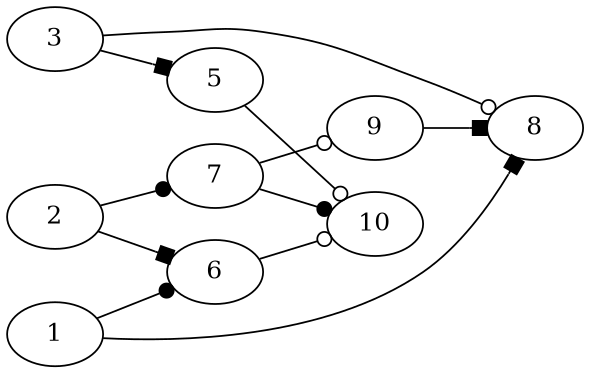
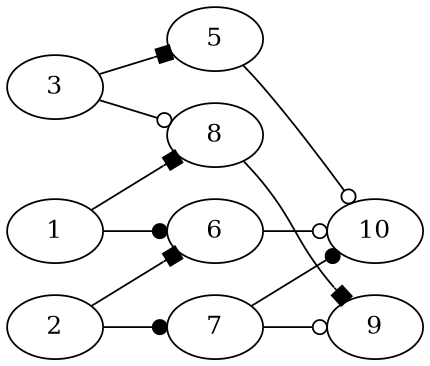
edge "9" -> "8": reversed
